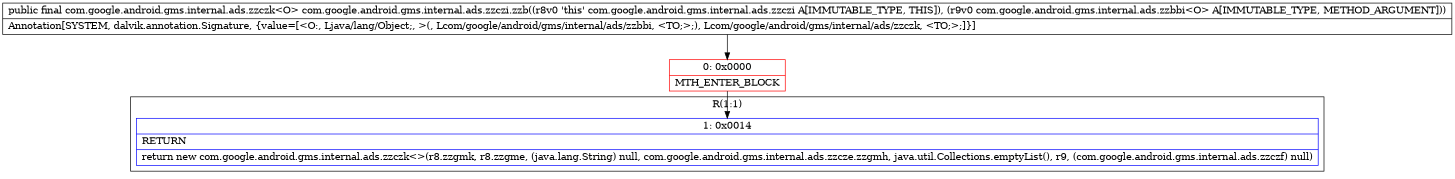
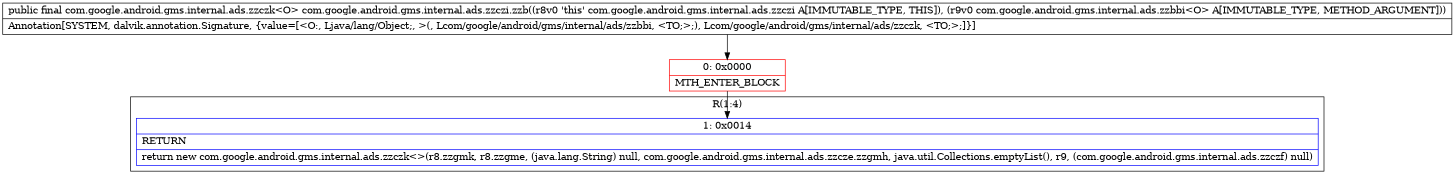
cluster "R(1:1)": label "R(1:1)" -> "R(1:4)"
